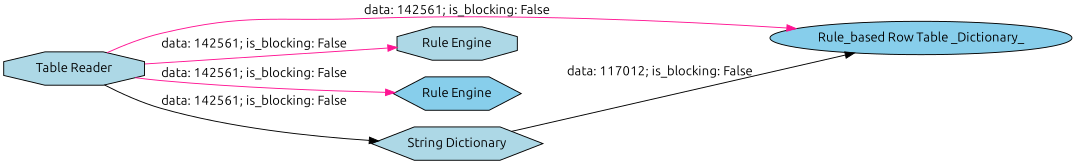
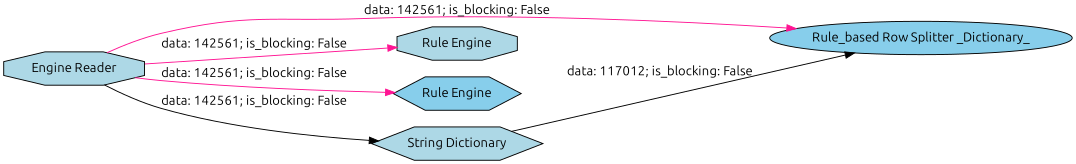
node "Rule_based Row Table _Dictionary_": label "Rule_based Row Table _Dictionary_" -> "Rule_based Row Splitter _Dictionary_"
node "Table Reader": label "Table Reader" -> "Engine Reader"
